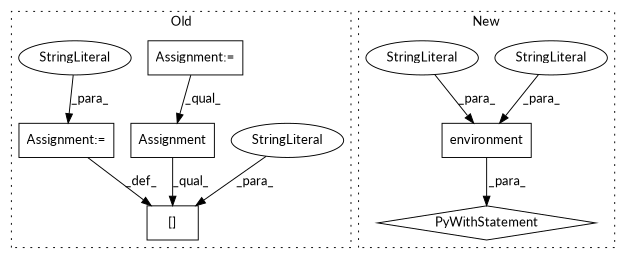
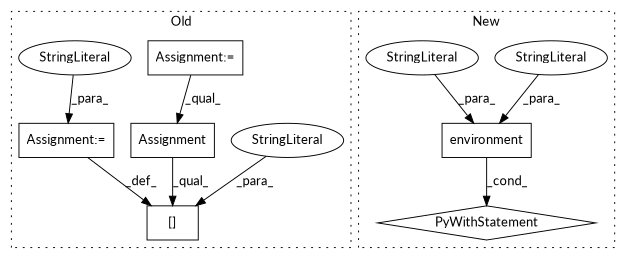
edge "environment" -> "PyWithStatement": label "_para_" -> "_cond_"
